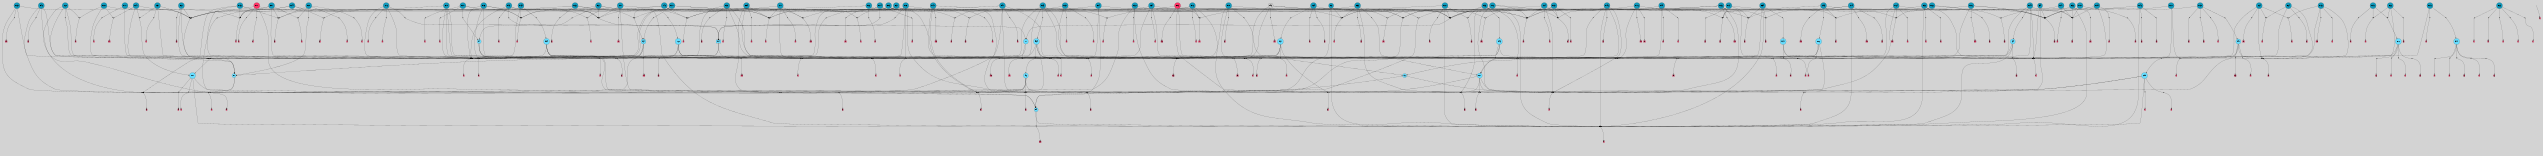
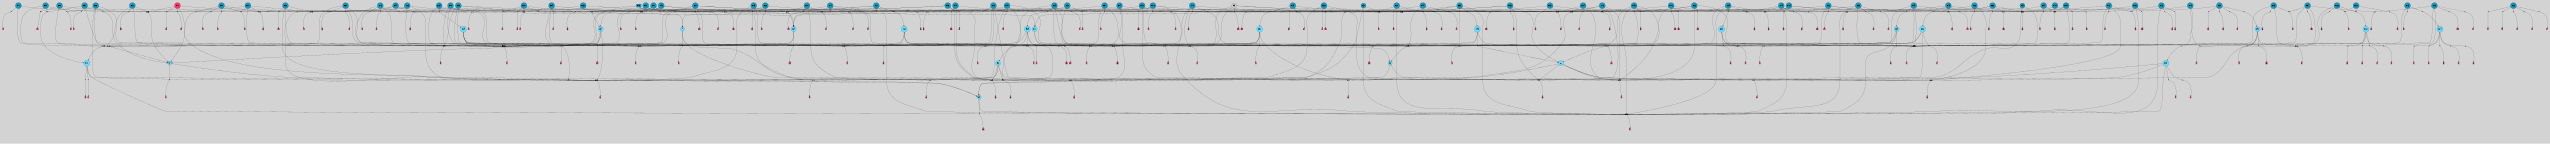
node "T148": shape circle -> box
node "T273": fillcolor #ff3366 -> #1199bb
node "T186": added
node "T24": shape box -> circle
